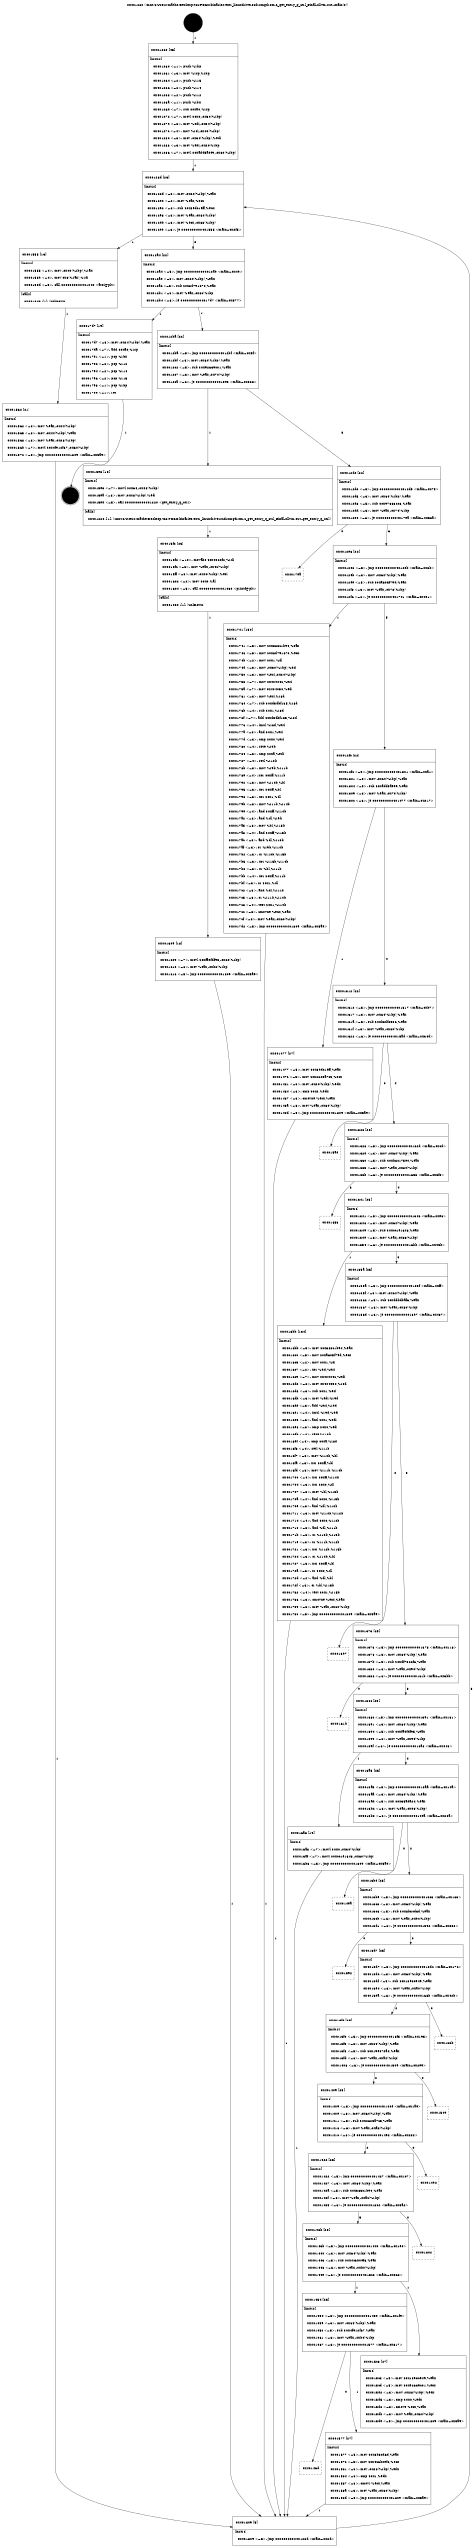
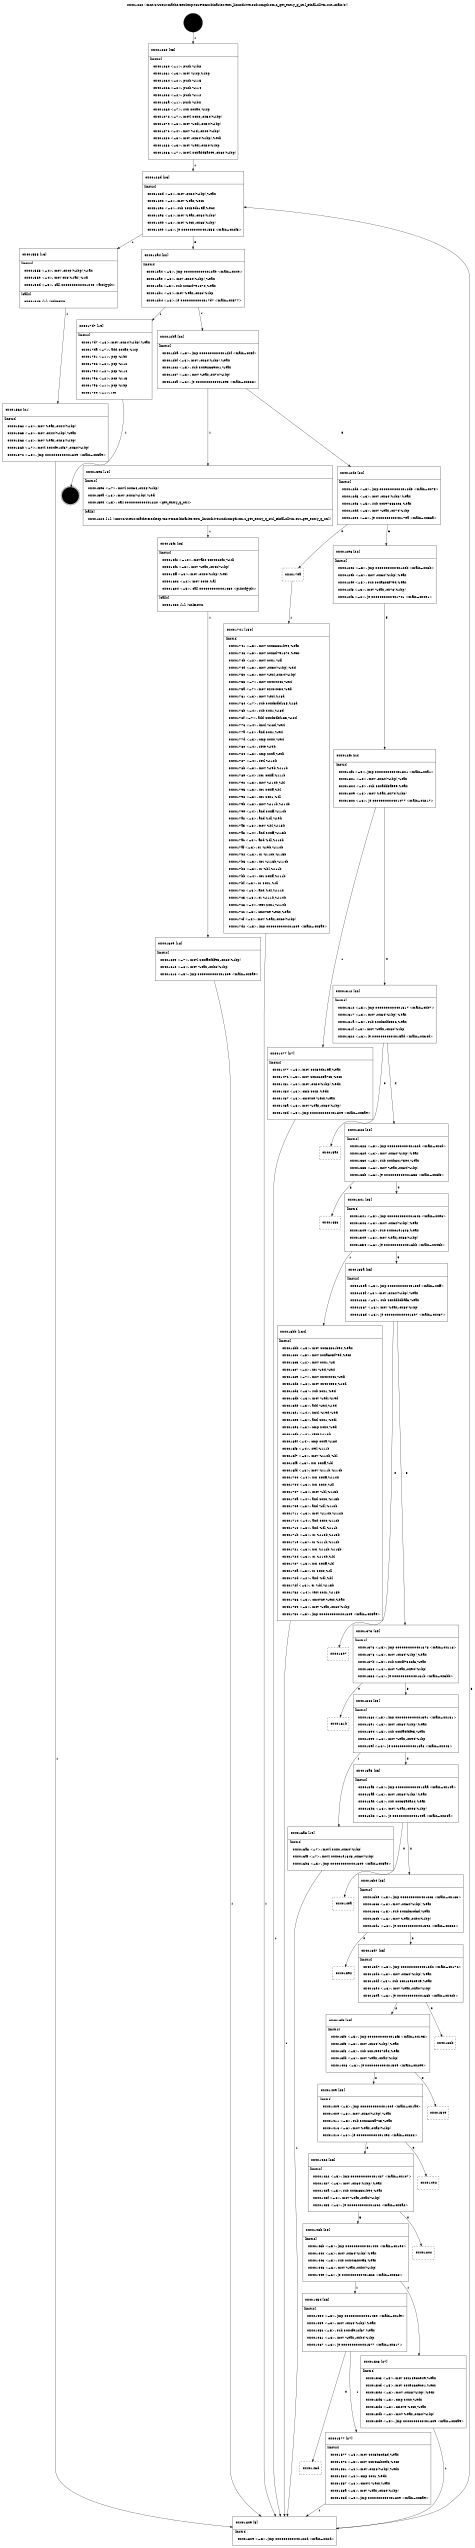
edge "0x4012e6 [22]" -> "0x401741 [150]": now "0x4017ea" -> "0x401741 [150]"
edge "0x4015c8 [27]" -> "0x401809 [5]": added, label "1"
